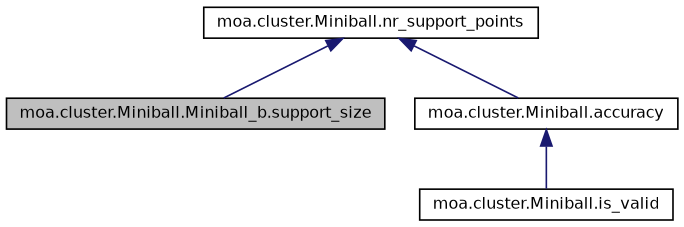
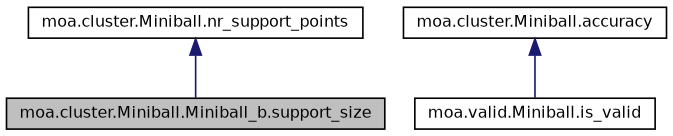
edge "moa.cluster.Miniball.accuracy" -> "moa.cluster.Miniball.nr_support_points": removed
node "moa.cluster.Miniball.is_valid": label "moa.cluster.Miniball.is_valid" -> "moa.valid.Miniball.is_valid"
